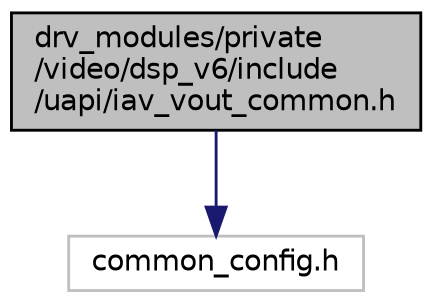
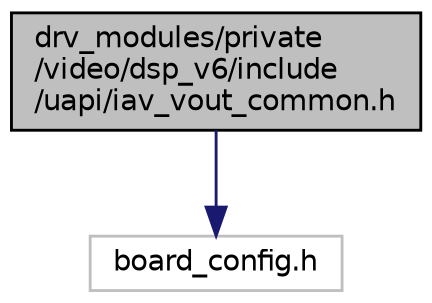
node "common_config.h": label "common_config.h" -> "board_config.h"
